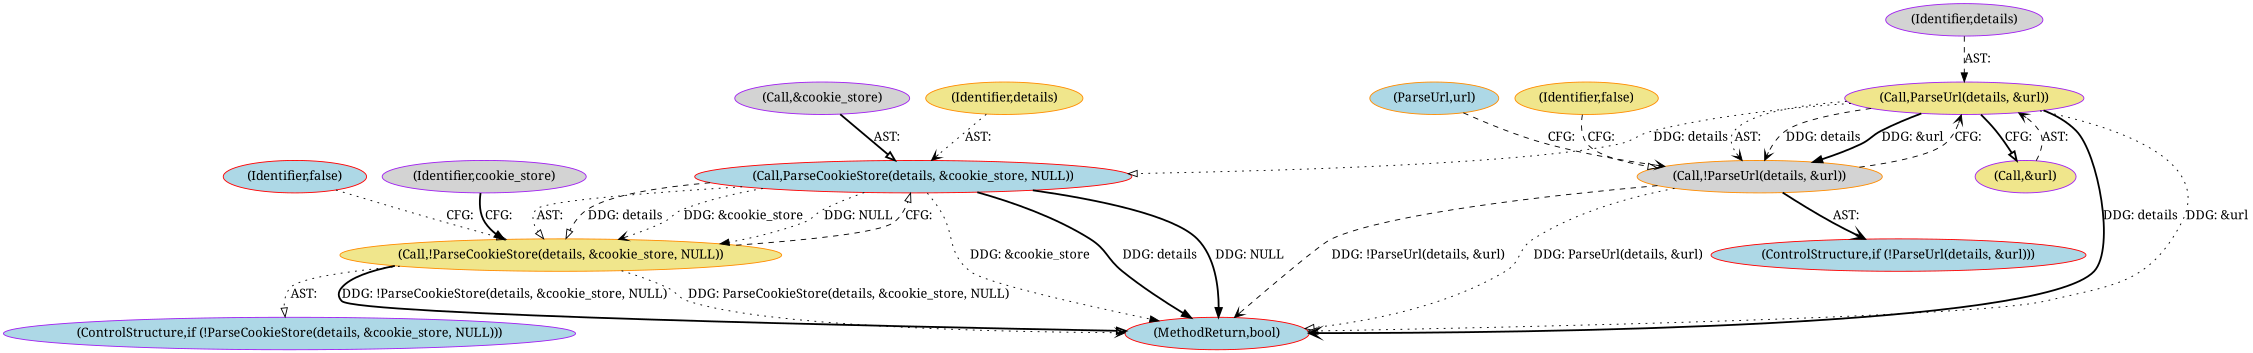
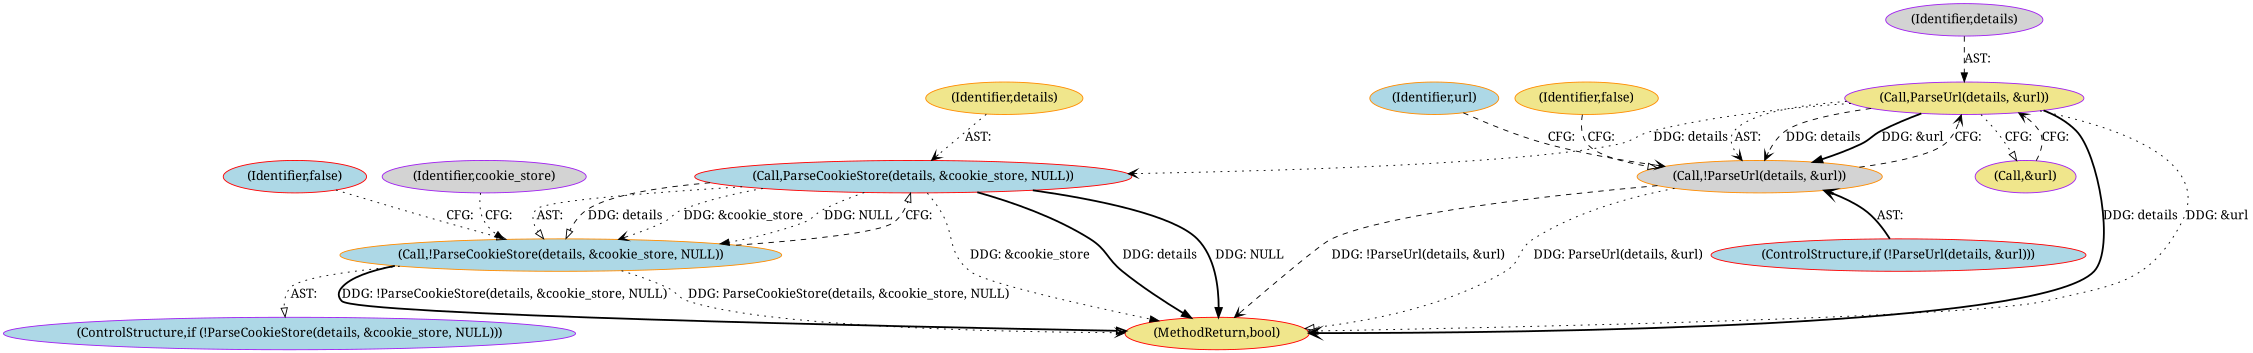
node "(Call,&cookie_store)": removed
node "(ParseUrl,url)": label "(ParseUrl,url)" -> "(Identifier,url)"
edge "(Call,ParseUrl(details, &url))" -> "(Call,&url)": style bold -> dotted
edge "(Call,&url)" -> "(Call,ParseUrl(details, &url))": label "AST: " -> "CFG: "
edge "(Call,ParseUrl(details, &url))" -> "(Call,ParseCookieStore(details, &cookie_store, NULL))": arrowhead onormal -> vee
edge "(Call,!ParseUrl(details, &url))" -> "(ControlStructure,if (!ParseUrl(details, &url)))": reversed
edge "(Identifier,cookie_store)" -> "(Call,!ParseCookieStore(details, &cookie_store, NULL))": style bold -> dotted
node "(Call,!ParseCookieStore(details, &cookie_store, NULL))": fillcolor khaki -> lightblue
node "(MethodReturn,bool)": fillcolor lightblue -> khaki
